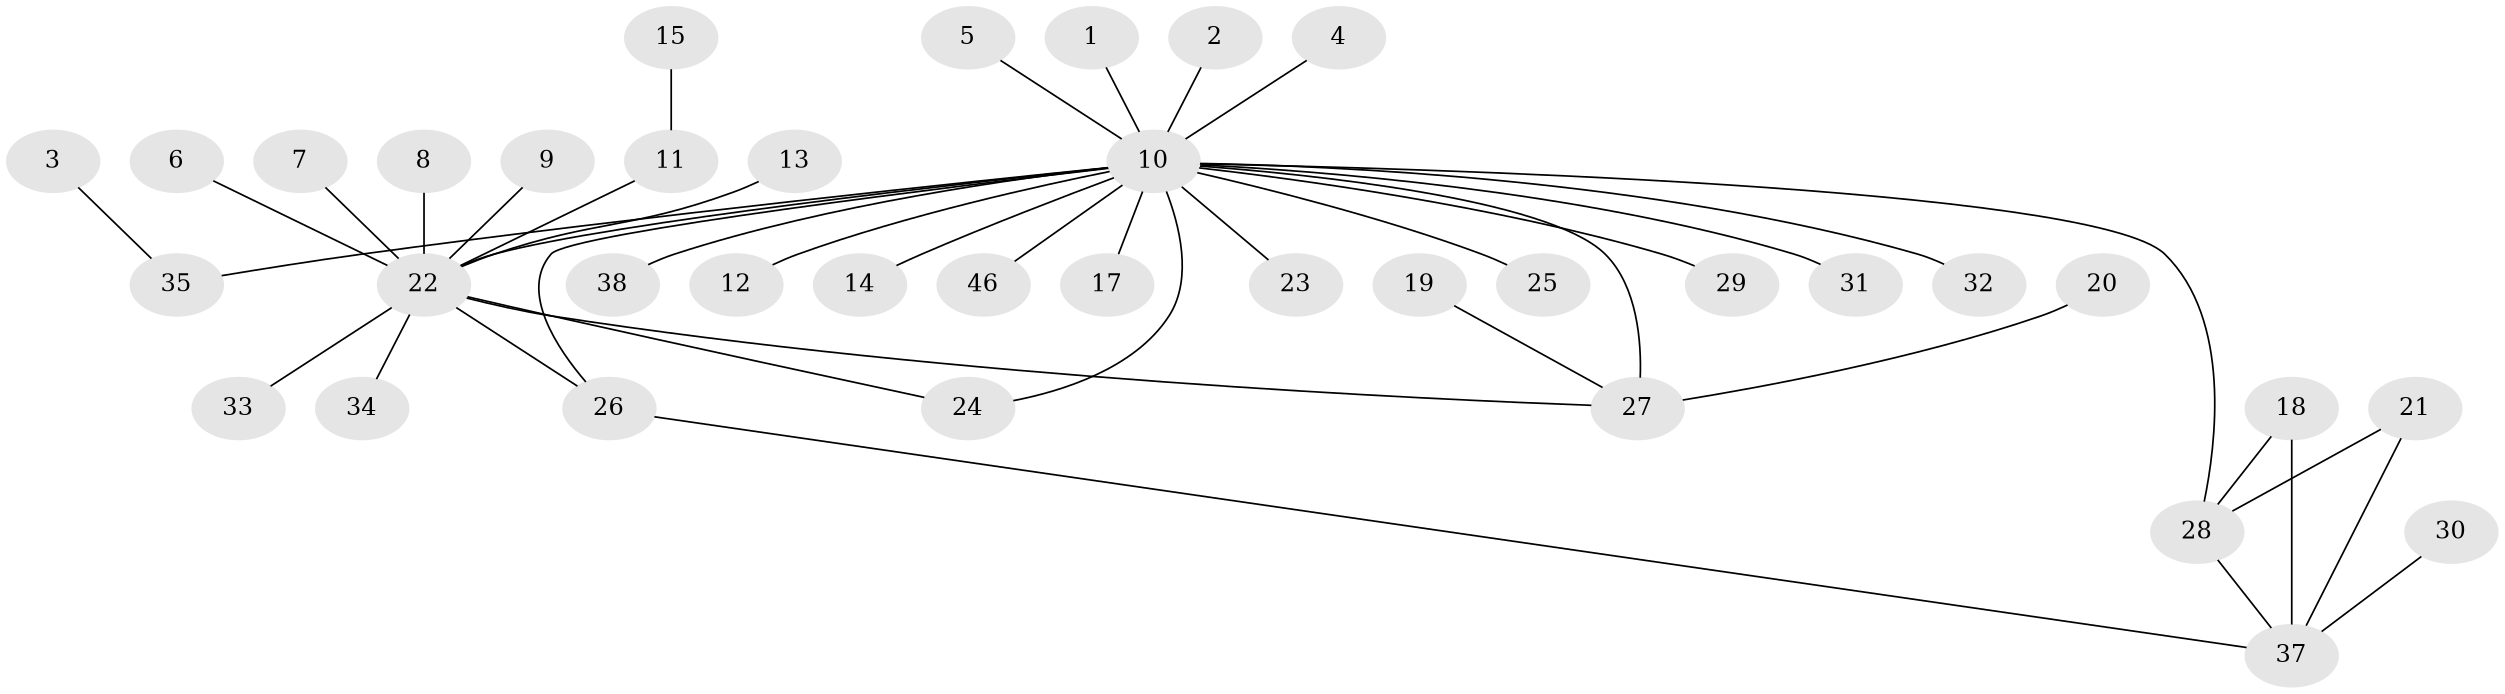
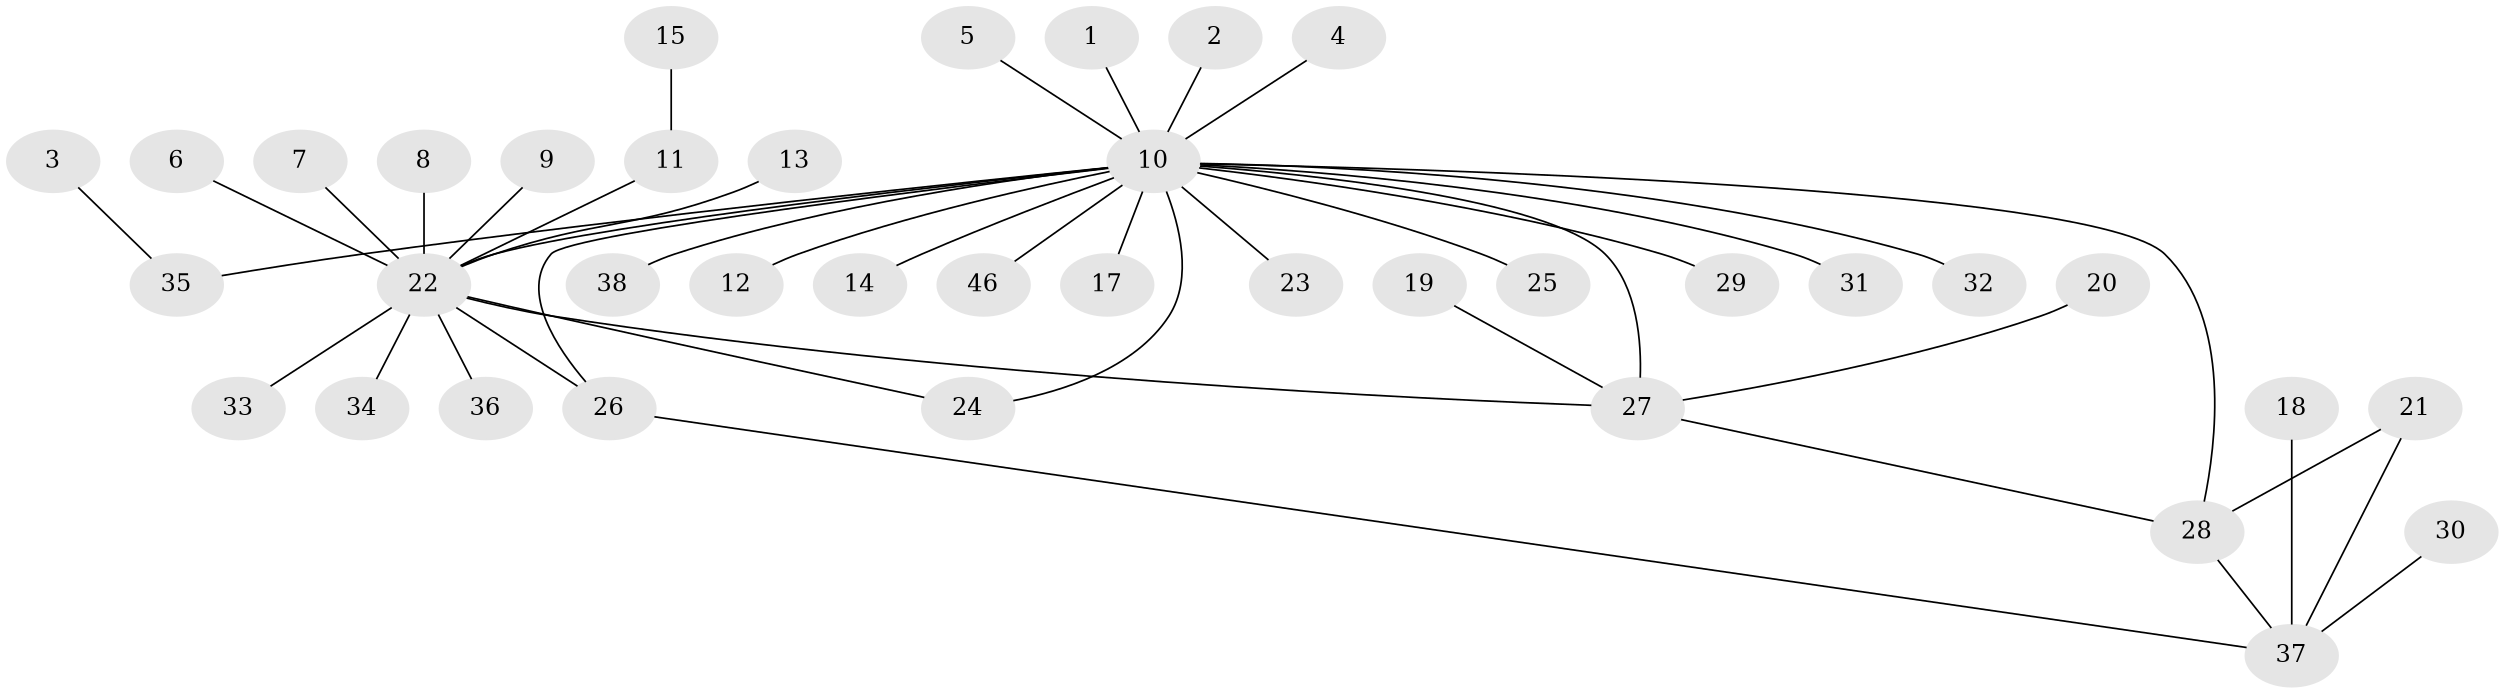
node "36": added
edge "18" -- "28": now "27" -- "28"
